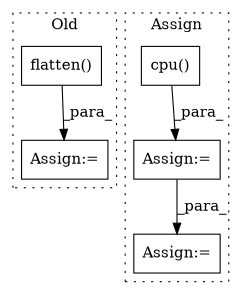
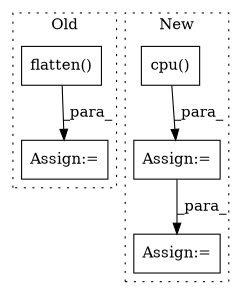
cluster "Assign": label "Assign" -> "New"
